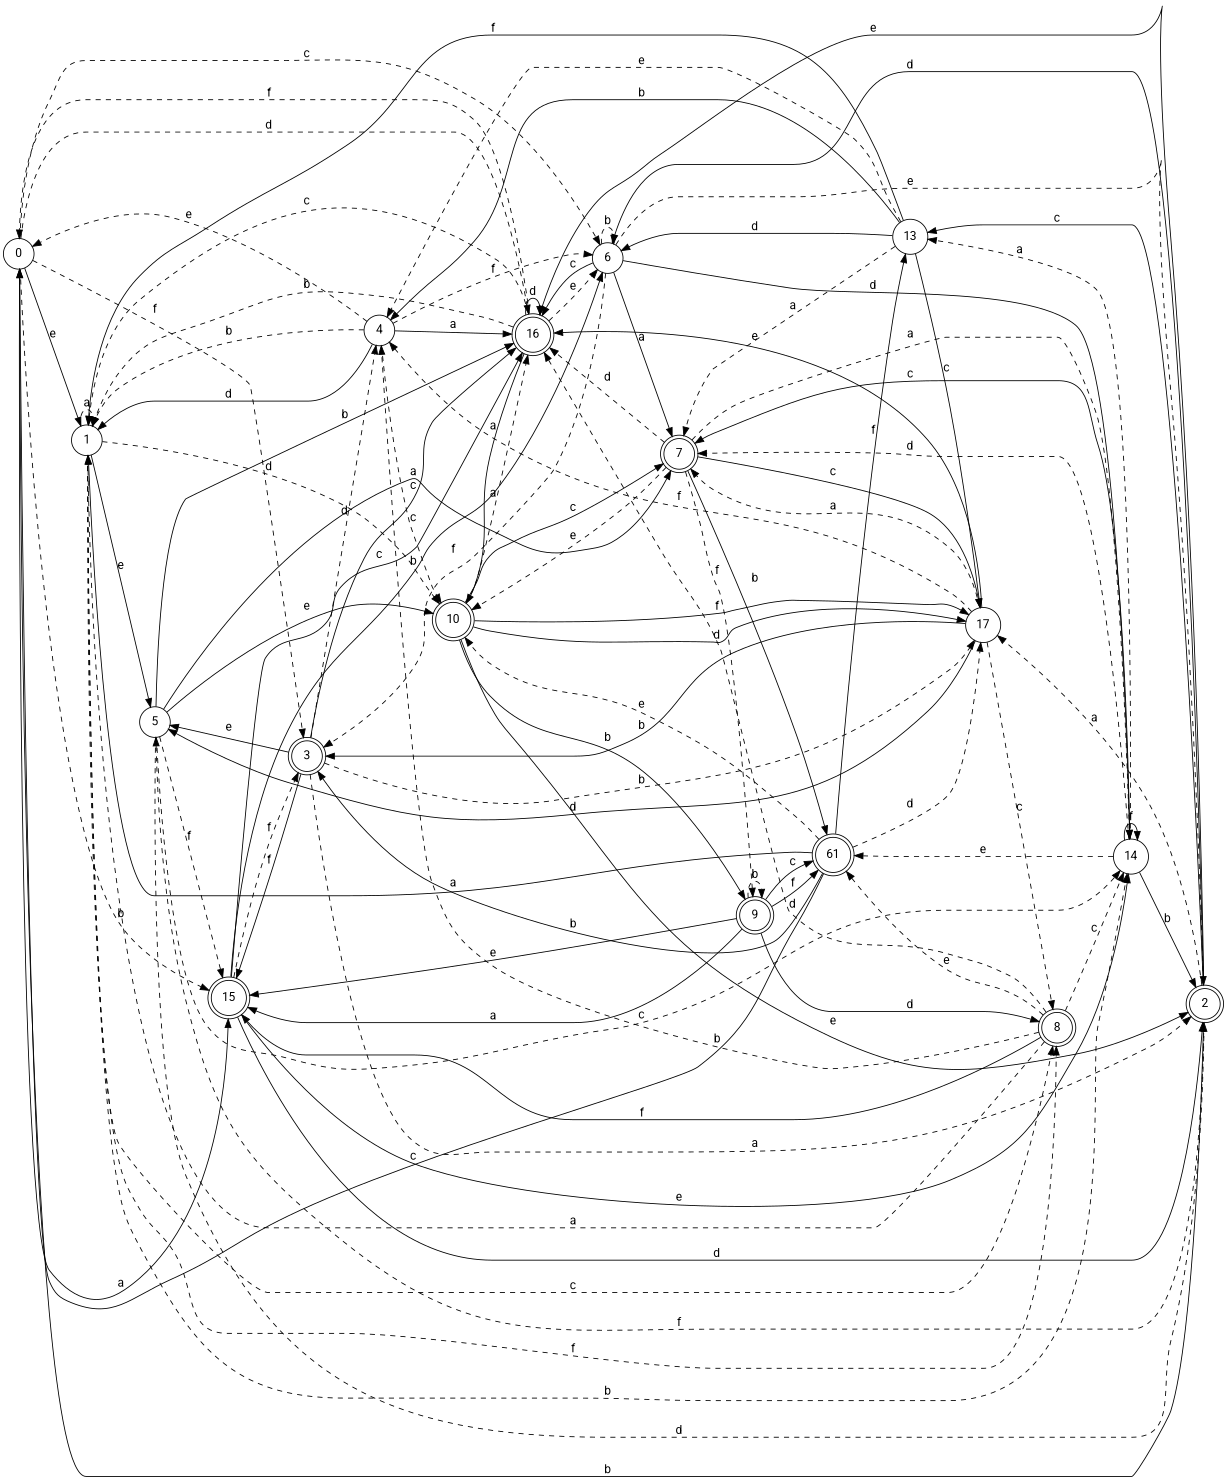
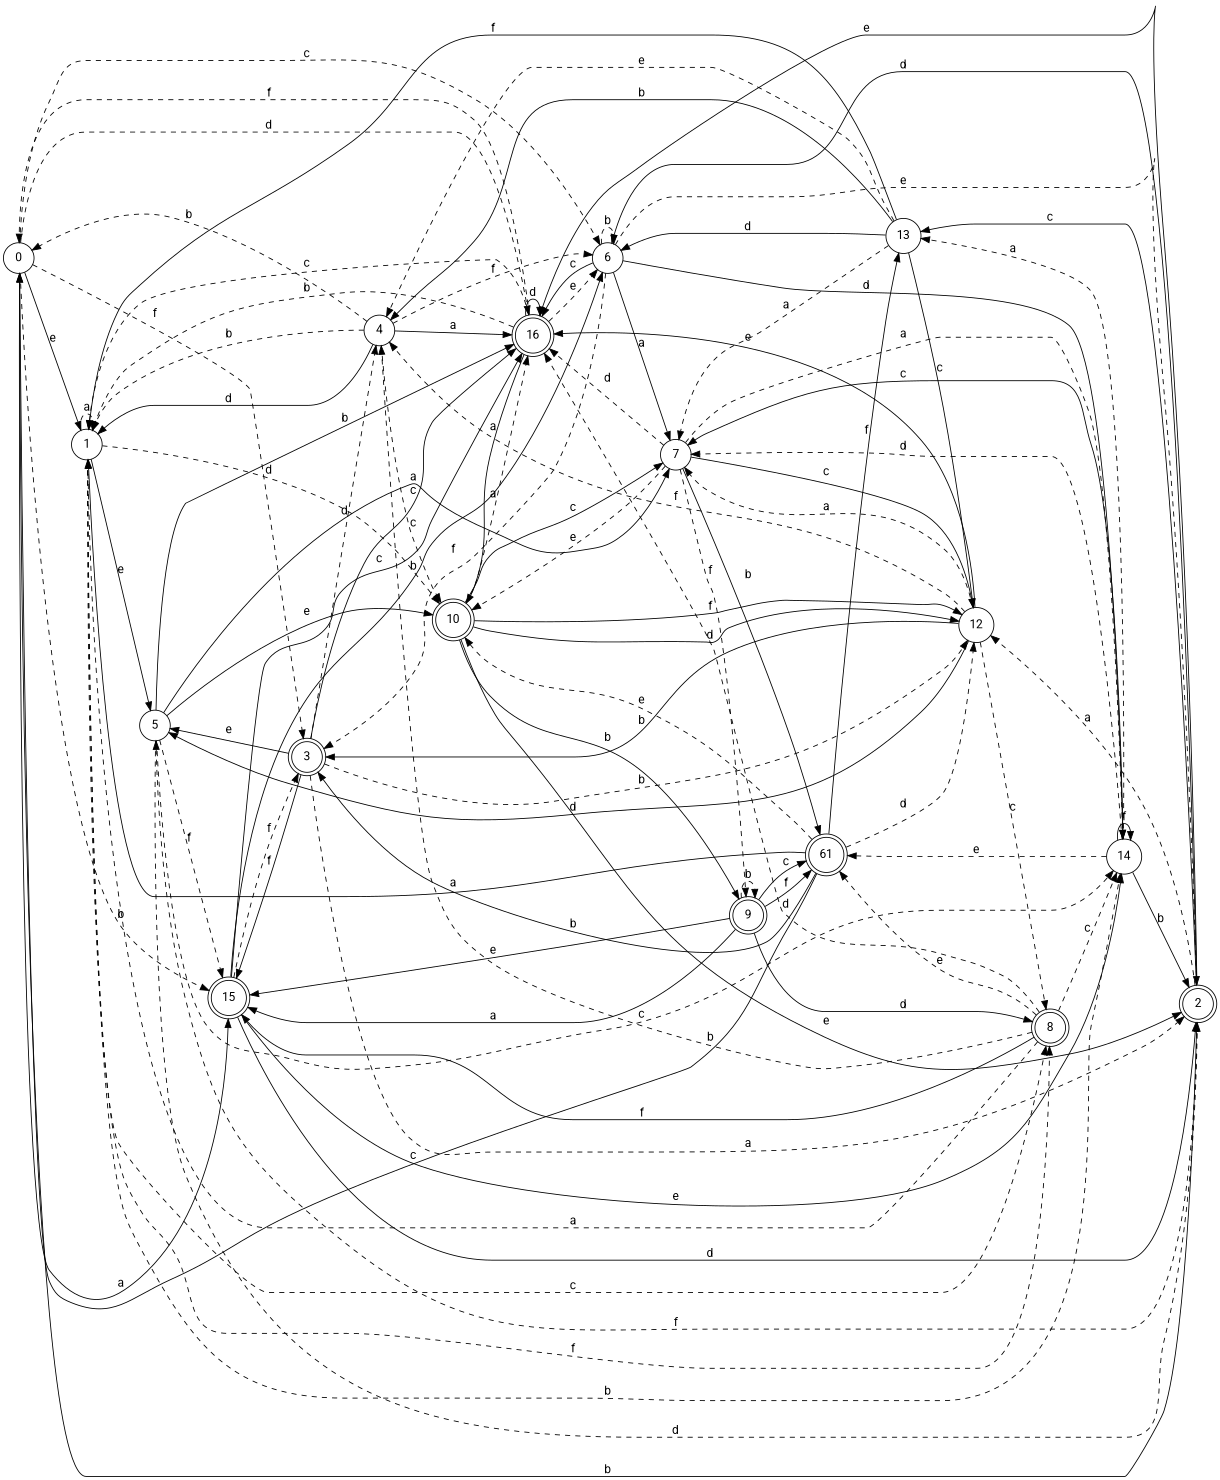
edge "4" -> "0": label "e" -> "b"
node "7": shape doublecircle -> circle
node "17": label "17" -> "12"
